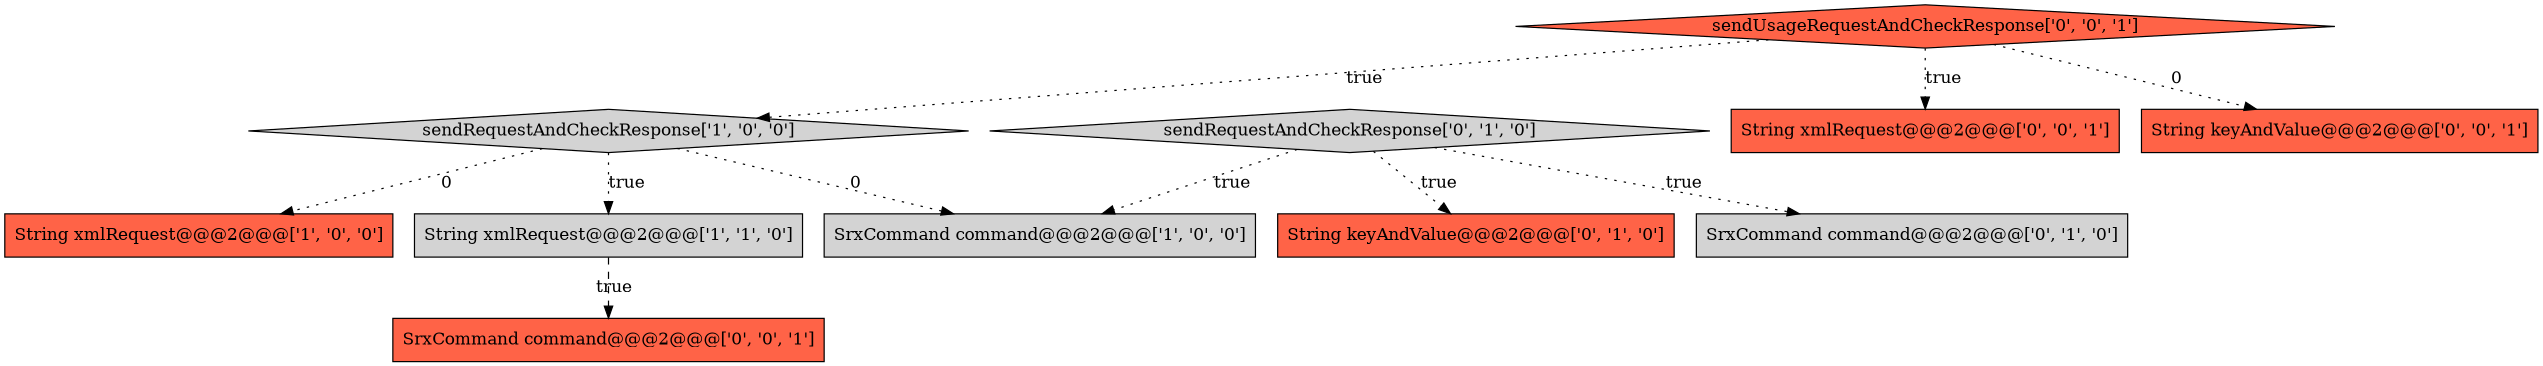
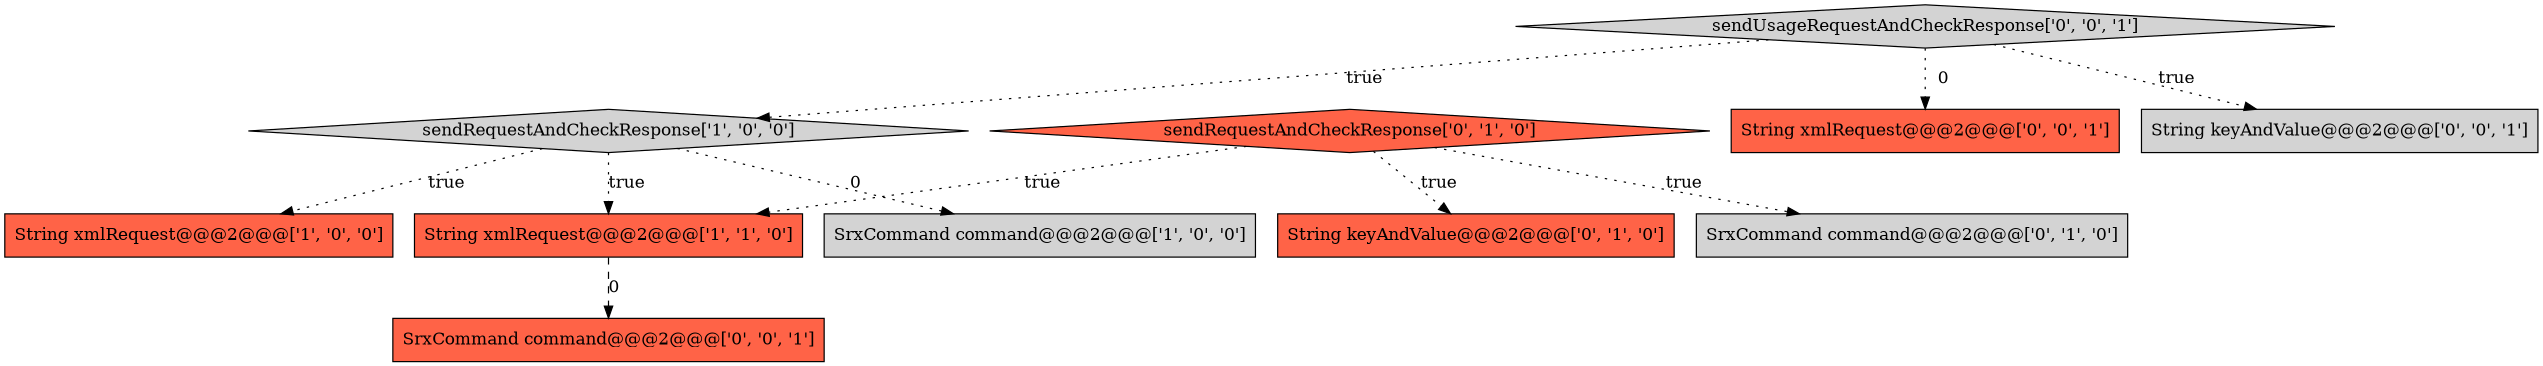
node "sendUsageRequestAndCheckResponse['0', '0', '1']": fillcolor tomato -> lightgray
edge "sendUsageRequestAndCheckResponse['0', '0', '1']" -> "String xmlRequest@@@2@@@['0', '0', '1']": label "true" -> "0"
edge "sendUsageRequestAndCheckResponse['0', '0', '1']" -> "String keyAndValue@@@2@@@['0', '0', '1']": label "0" -> "true"
node "sendRequestAndCheckResponse['0', '1', '0']": fillcolor lightgray -> tomato
node "String keyAndValue@@@2@@@['0', '0', '1']": fillcolor tomato -> lightgray
edge "sendRequestAndCheckResponse['0', '1', '0']" -> "SrxCommand command@@@2@@@['1', '0', '0']": now "sendRequestAndCheckResponse['0', '1', '0']" -> "String xmlRequest@@@2@@@['1', '1', '0']"
edge "sendRequestAndCheckResponse['1', '0', '0']" -> "String xmlRequest@@@2@@@['1', '0', '0']": label "0" -> "true"
node "String xmlRequest@@@2@@@['1', '1', '0']": fillcolor lightgray -> tomato
edge "String xmlRequest@@@2@@@['1', '1', '0']" -> "SrxCommand command@@@2@@@['0', '0', '1']": label "true" -> "0"
